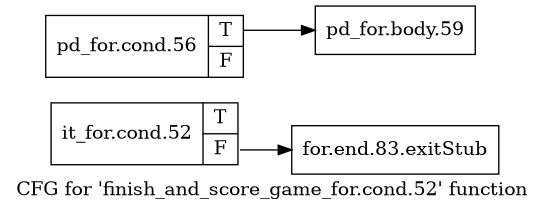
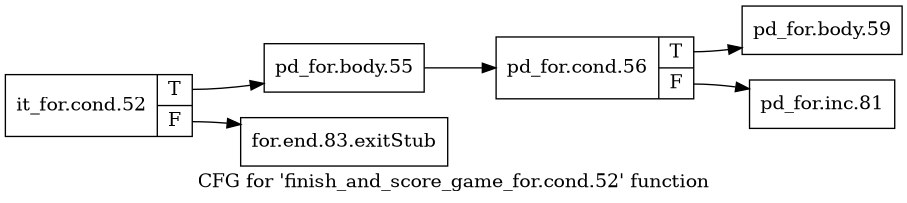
node "pd_for.body.55": added
node "pd_for.inc.81": added
